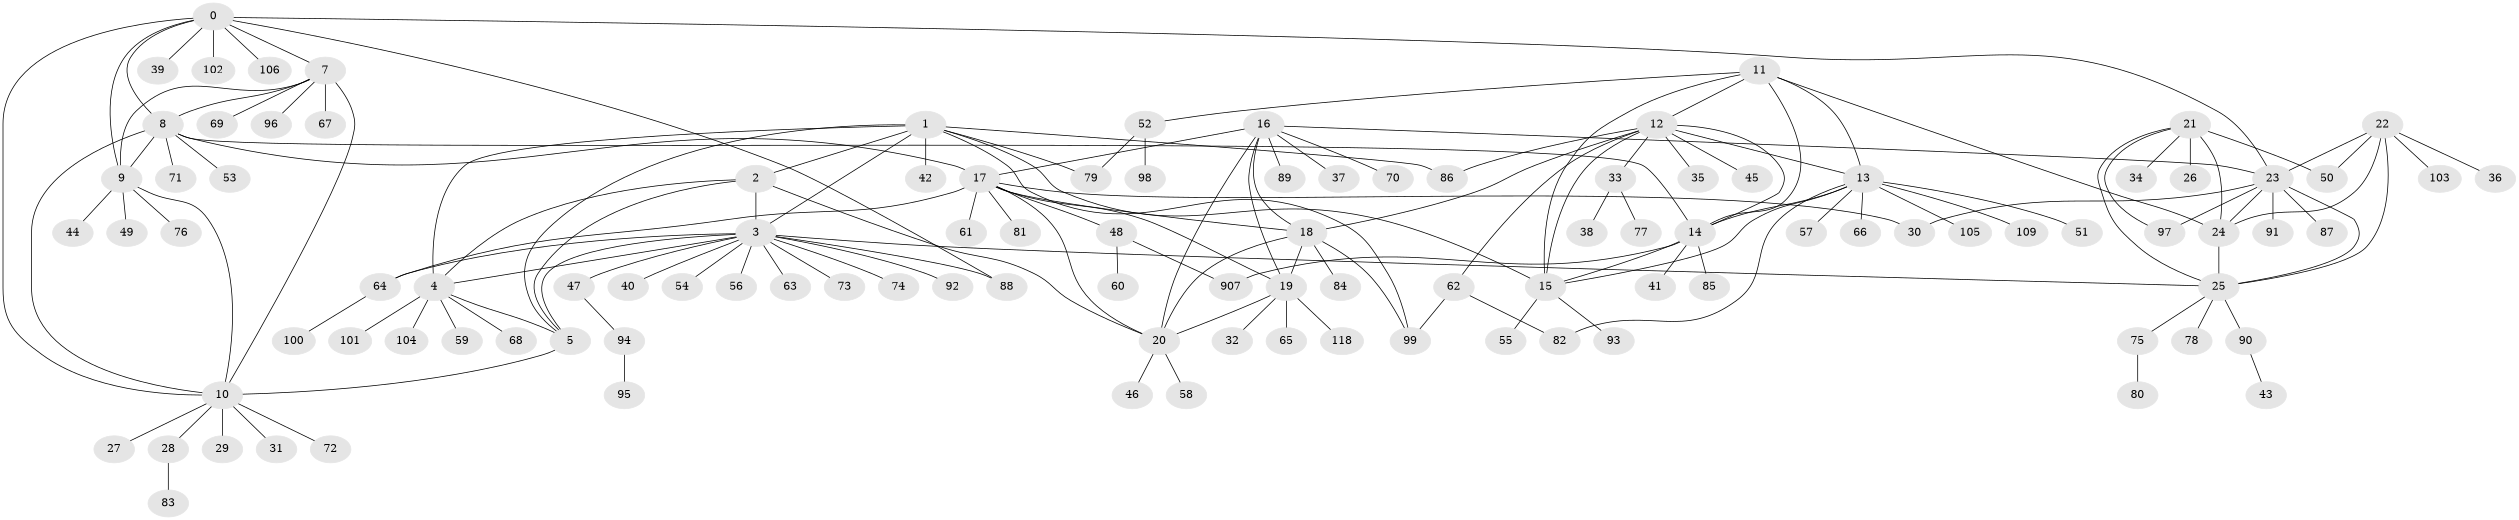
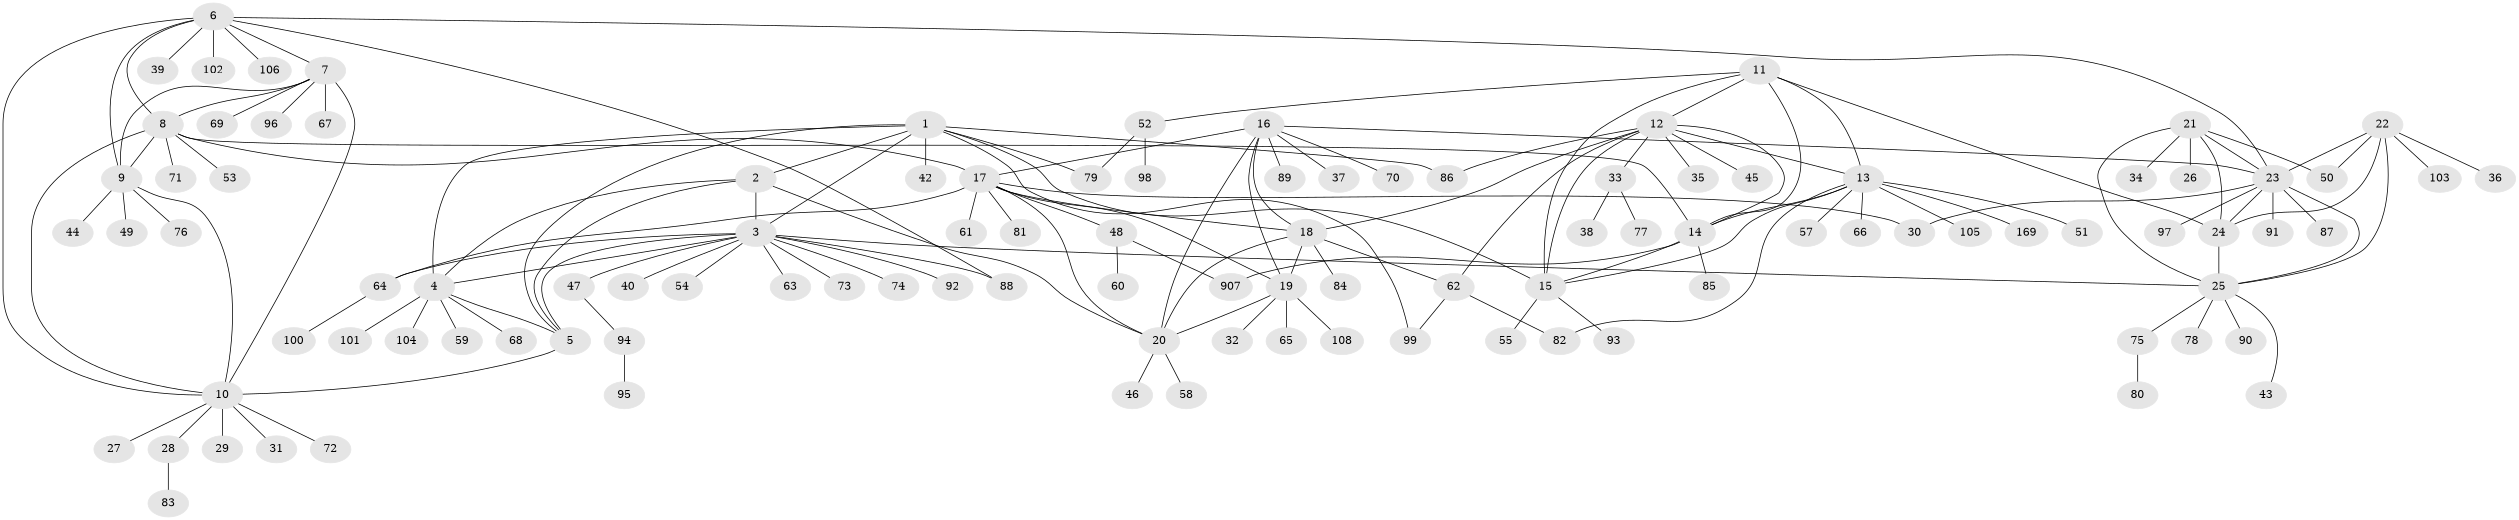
node "0": label "0" -> "6"
edge "21" -- "97": now "21" -- "23"
node "109": label "109" -> "169"
edge "18" -- "99": now "18" -- "62"
node "56": removed
node "41": removed
node "118": label "118" -> "108"
edge "90" -- "43": now "25" -- "43"
